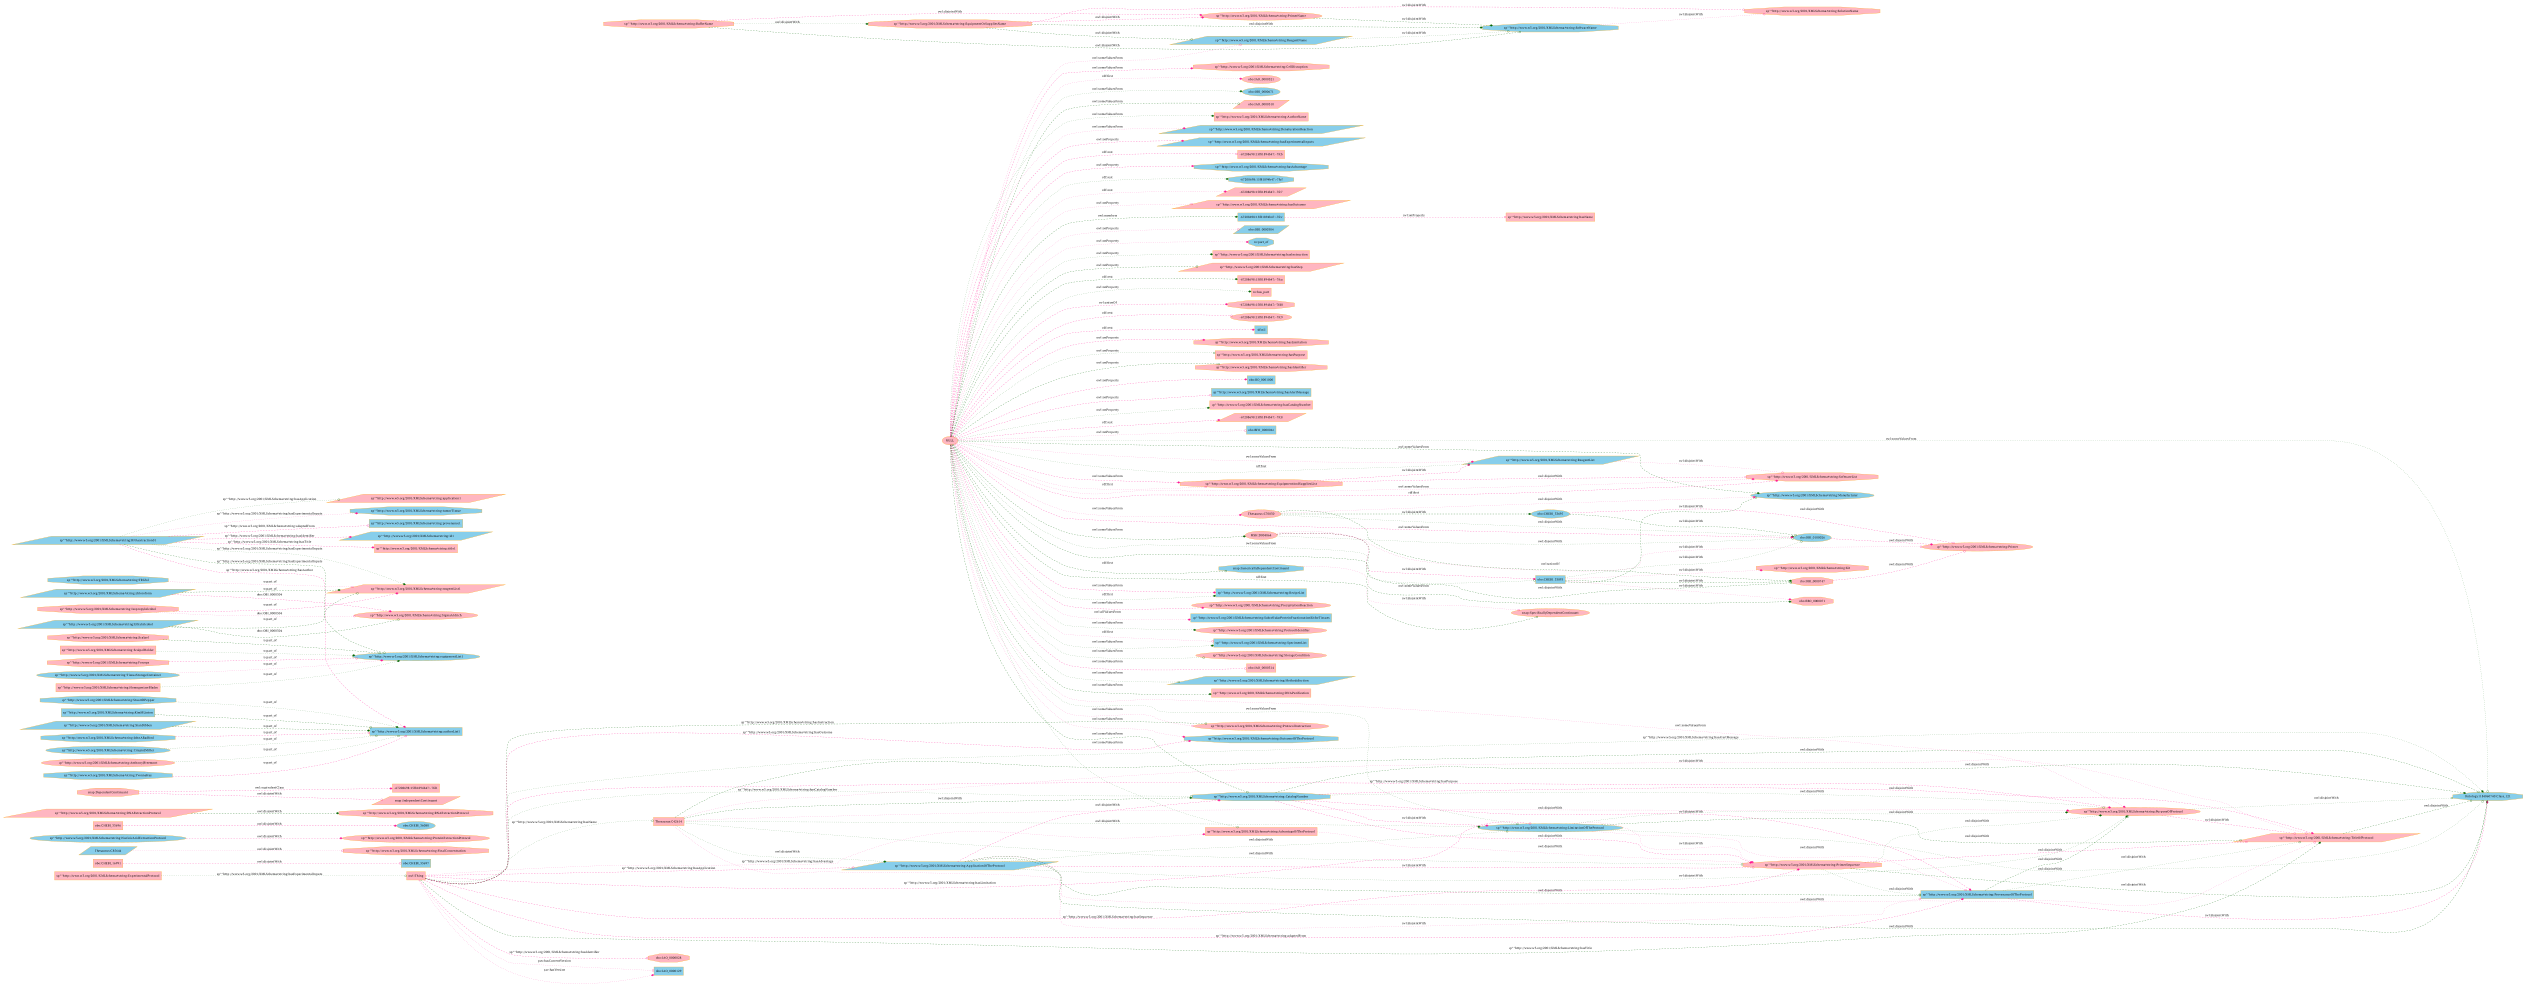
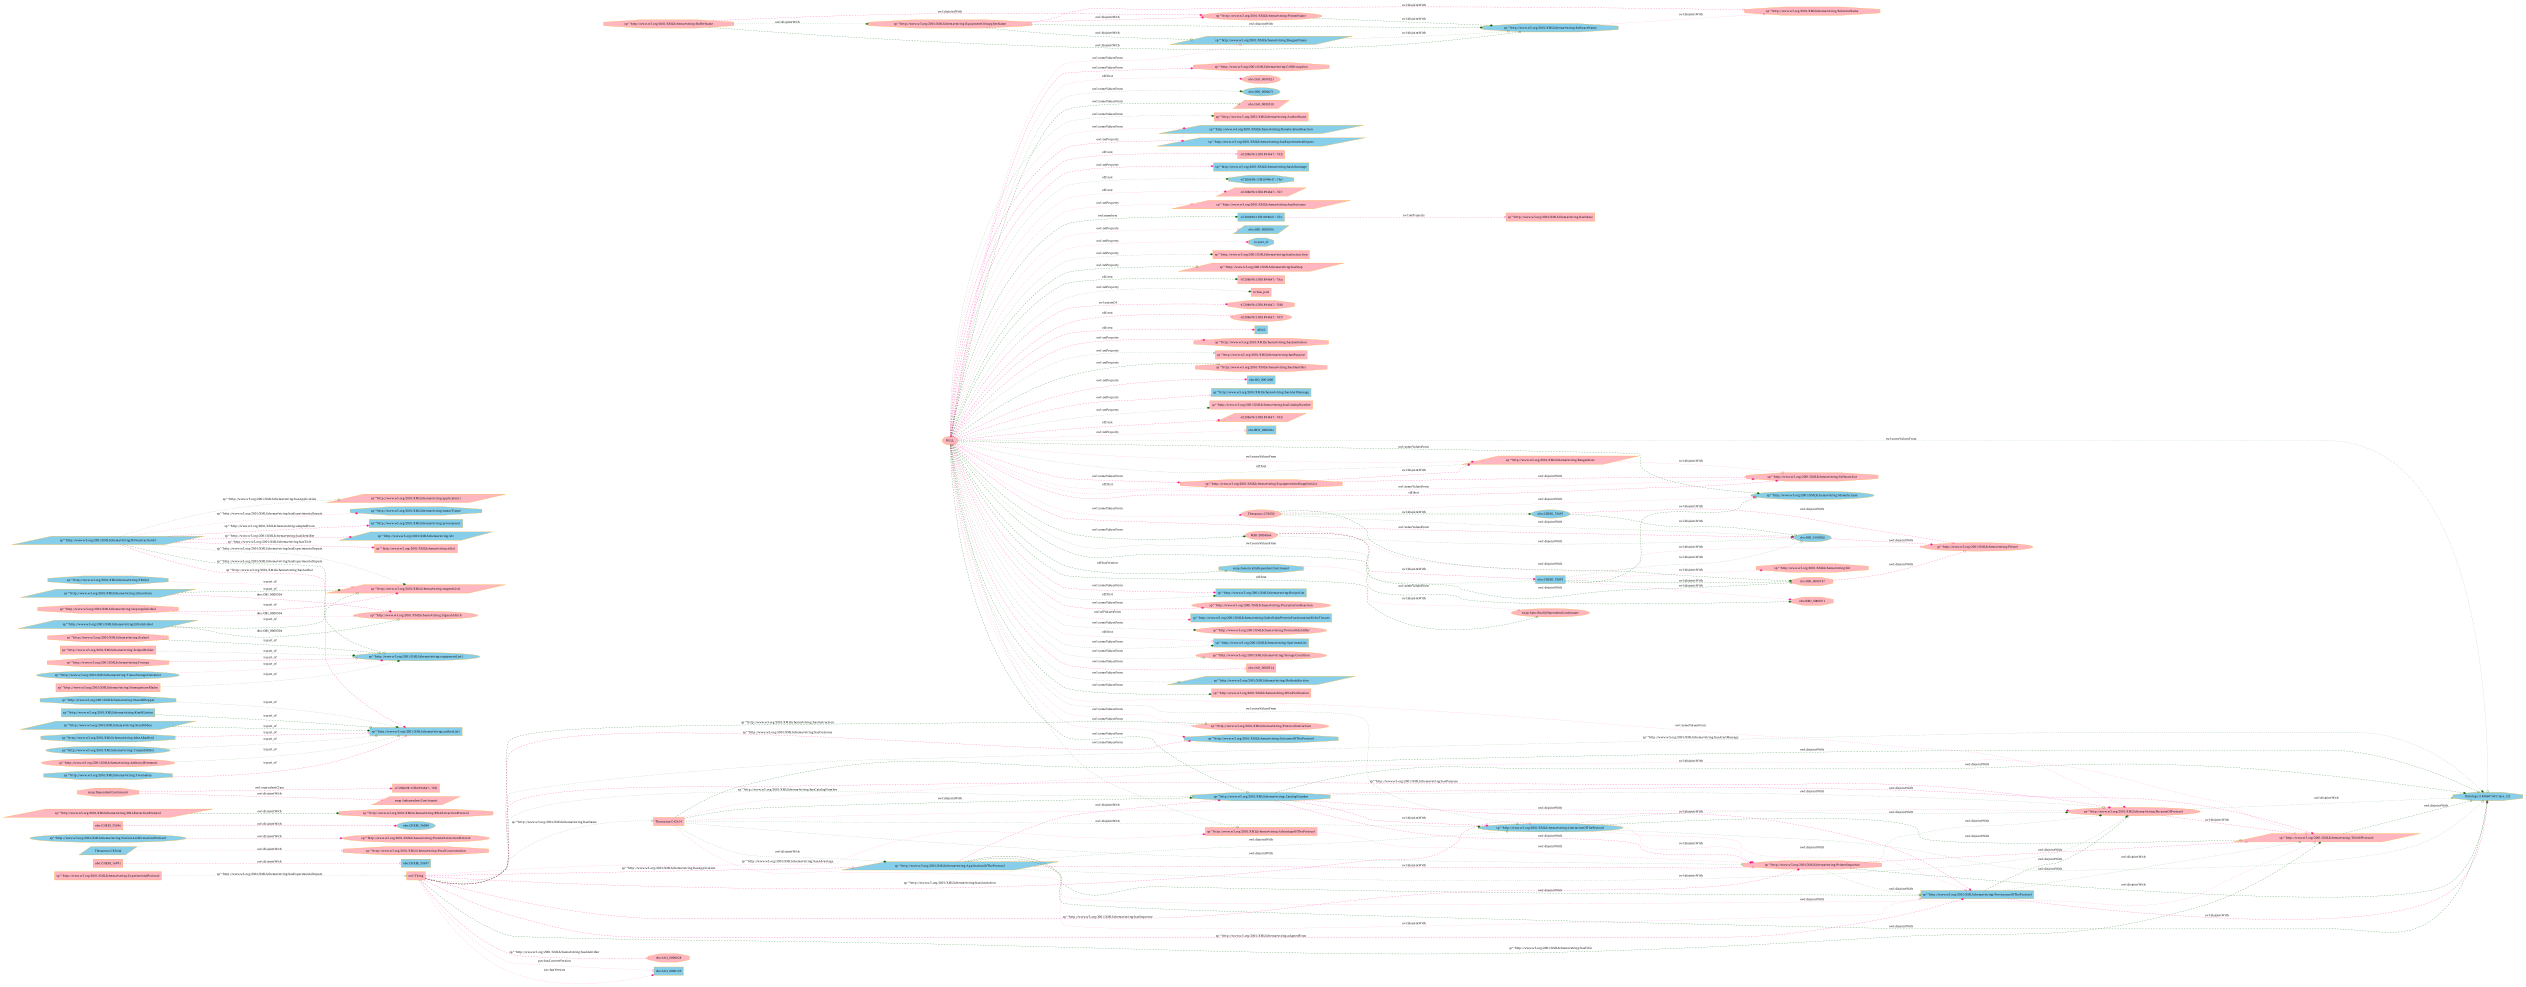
node "sp^^http://www.w3.org/2001/XMLSchema#string:hasAdvantage": shape octagon -> box
node "sp^^http://www.w3.org/2001/XMLSchema#string:ReagentList": fillcolor skyblue -> lightpink
edge "sp^^http://www.w3.org/2001/XMLSchema#string:RNAextraction01" -> "sp^^http://www.w3.org/2001/XMLSchema#string:provenance1": arrowhead odot -> diamond
edge "NULL" -> "snap:GenericallyDependentContinuant": label "rdf:first" -> "rdf:hasVersion"
edge "Thesaurus:C70830" -> "obo:OBI_0000747": label "owl:unionOf" -> "owl:disjointWith"
